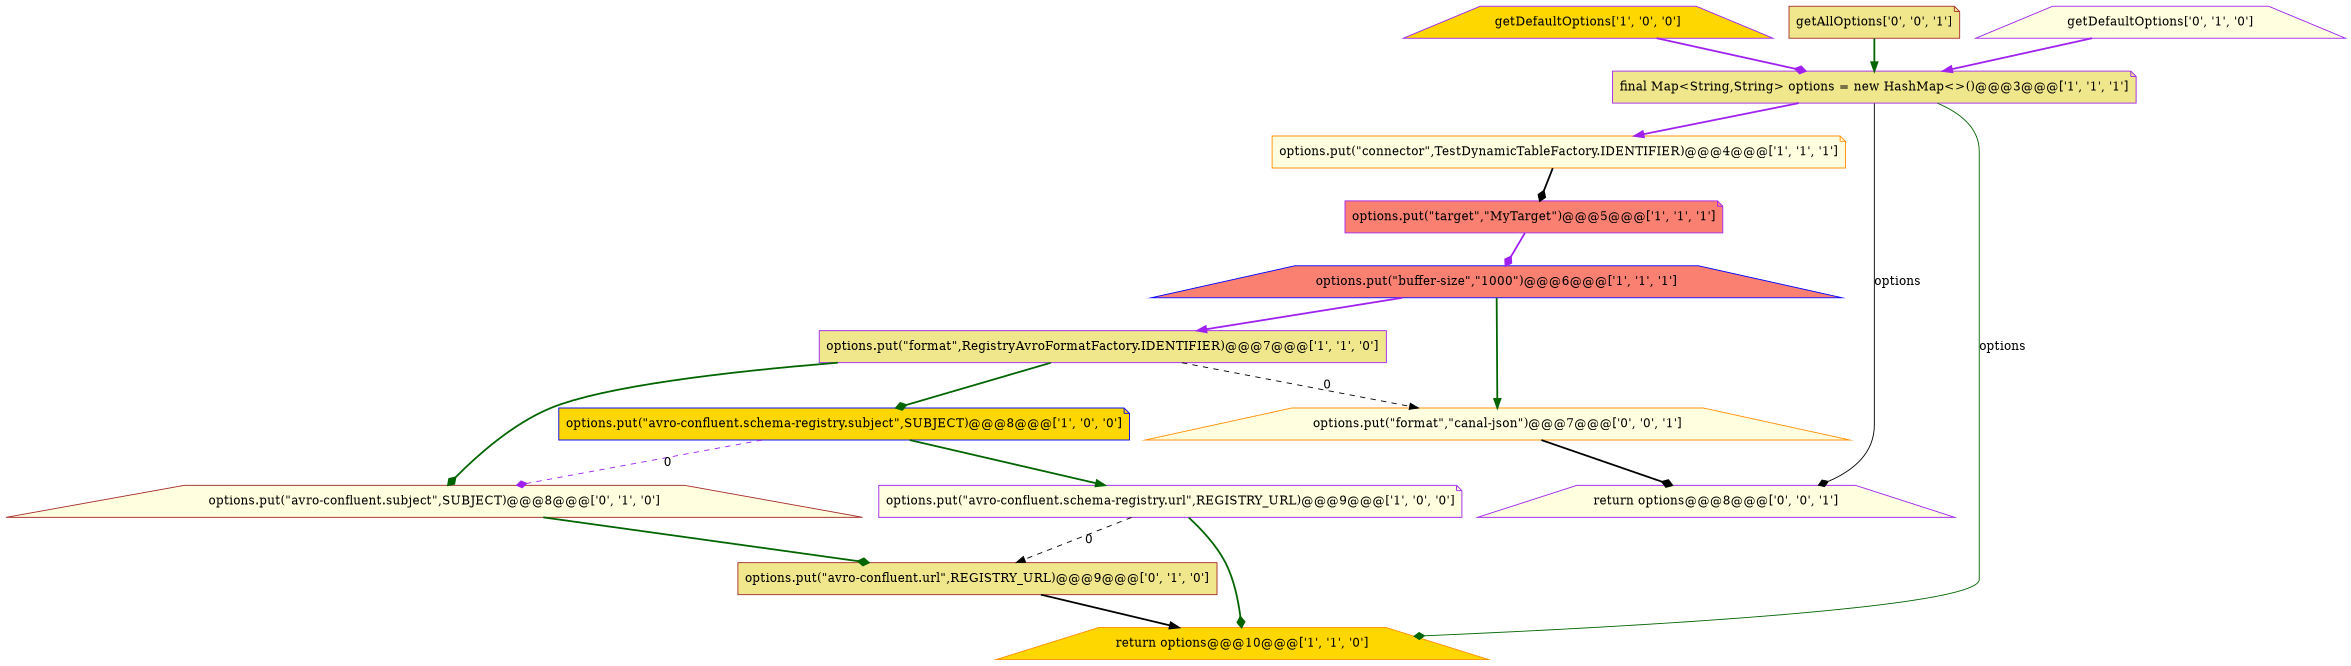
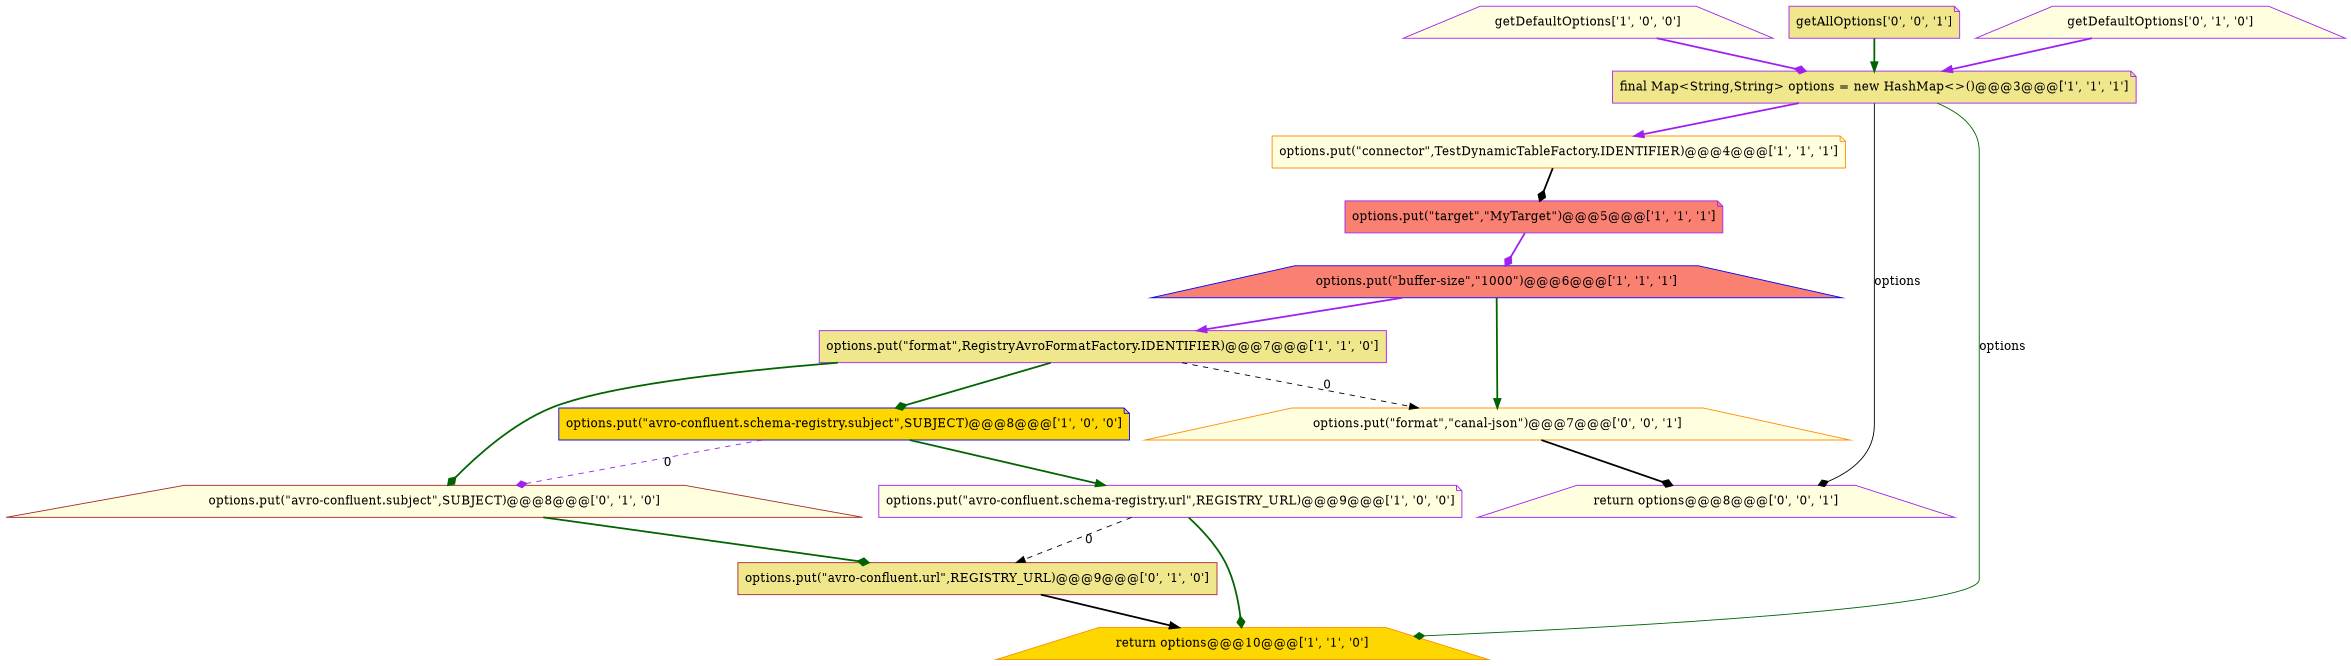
node "getDefaultOptions['1', '0', '0']": fillcolor gold -> lightyellow
node "getAllOptions['0', '0', '1']": color brown -> purple
